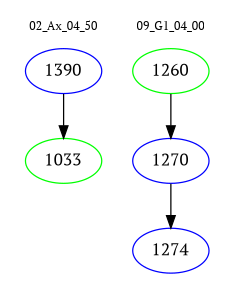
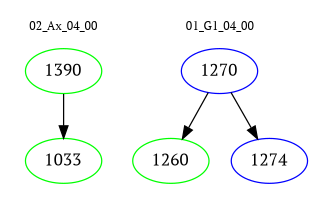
cluster "02_Ax_04_50": label "02_Ax_04_50" -> "02_Ax_04_00"
cluster "09_G1_04_00": label "09_G1_04_00" -> "01_G1_04_00"
node "1390": color blue -> green
edge "1260" -> "1270": reversed
